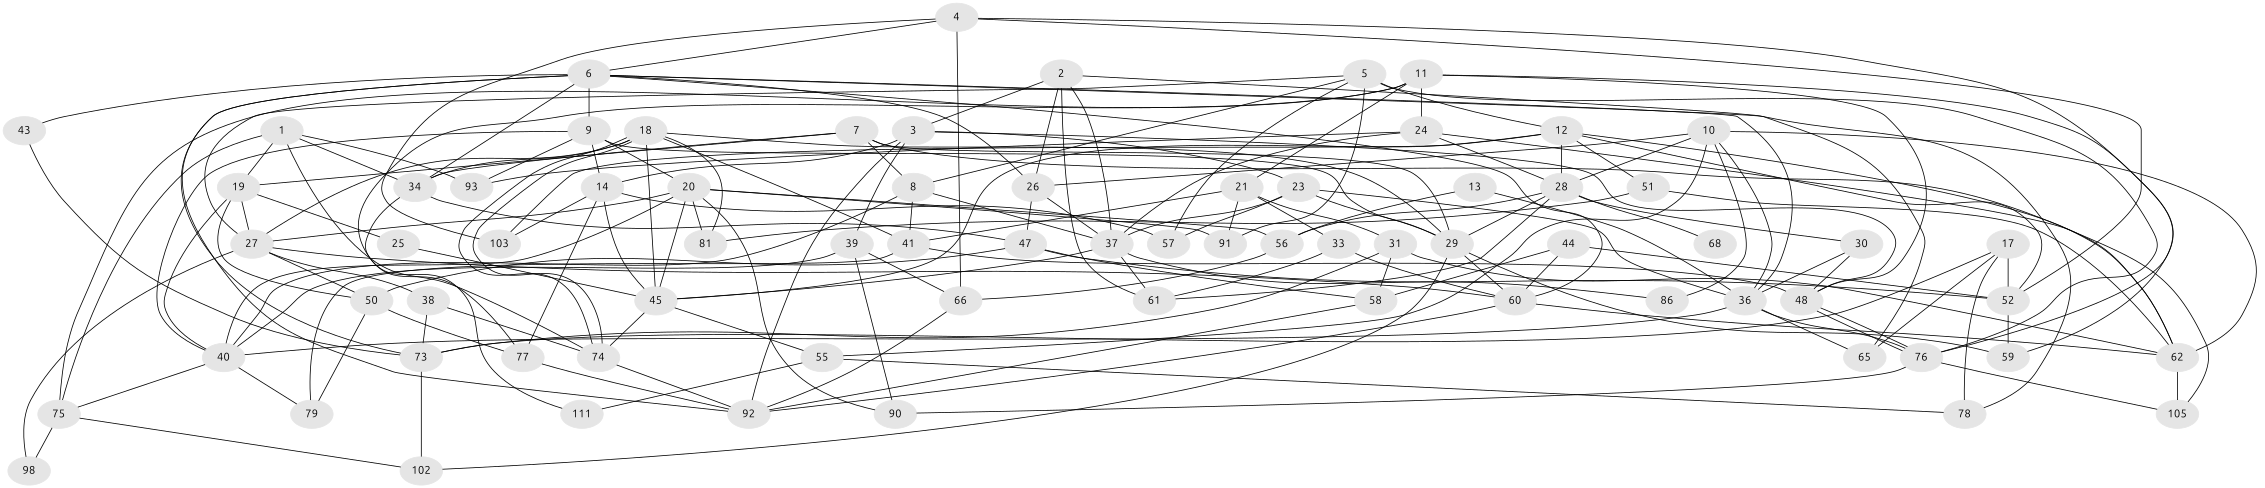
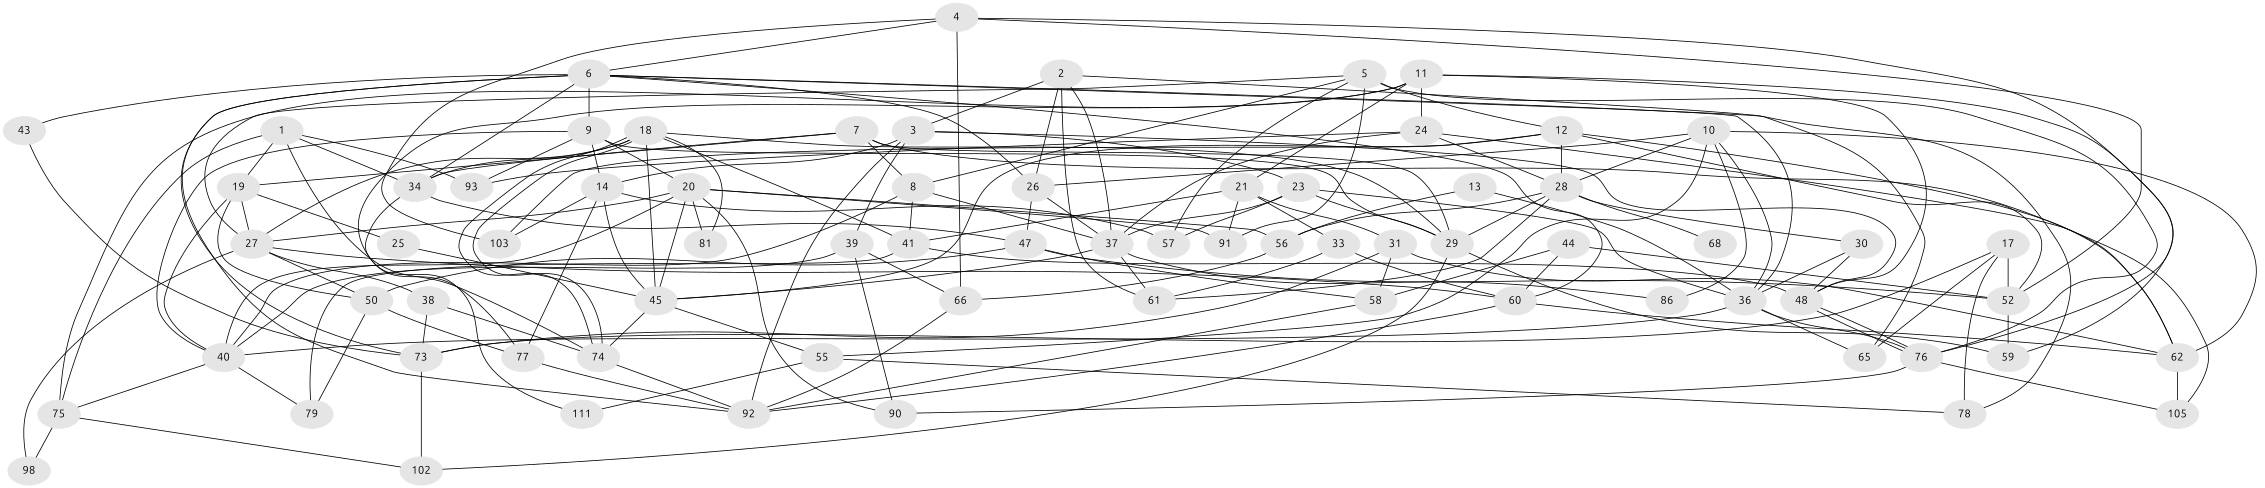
node "51": removed
edge "29" -- "60": removed
